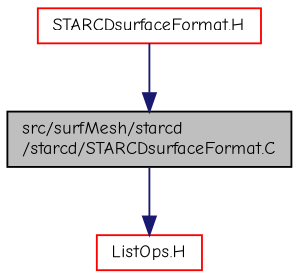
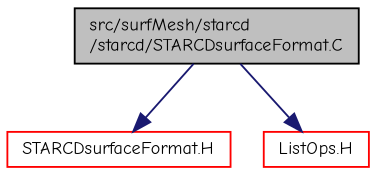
edge "STARCDsurfaceFormat.H" -> "src/surfMesh/starcd /starcd/STARCDsurfaceFormat.C": reversed
